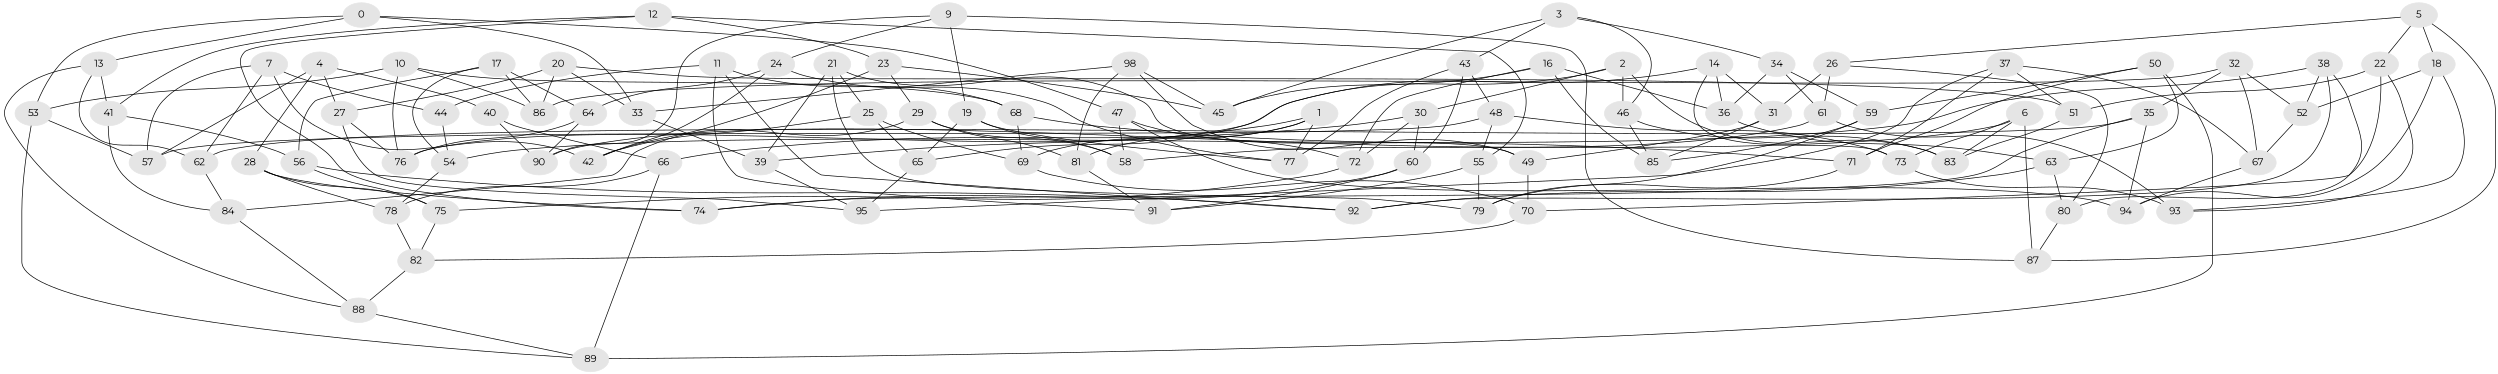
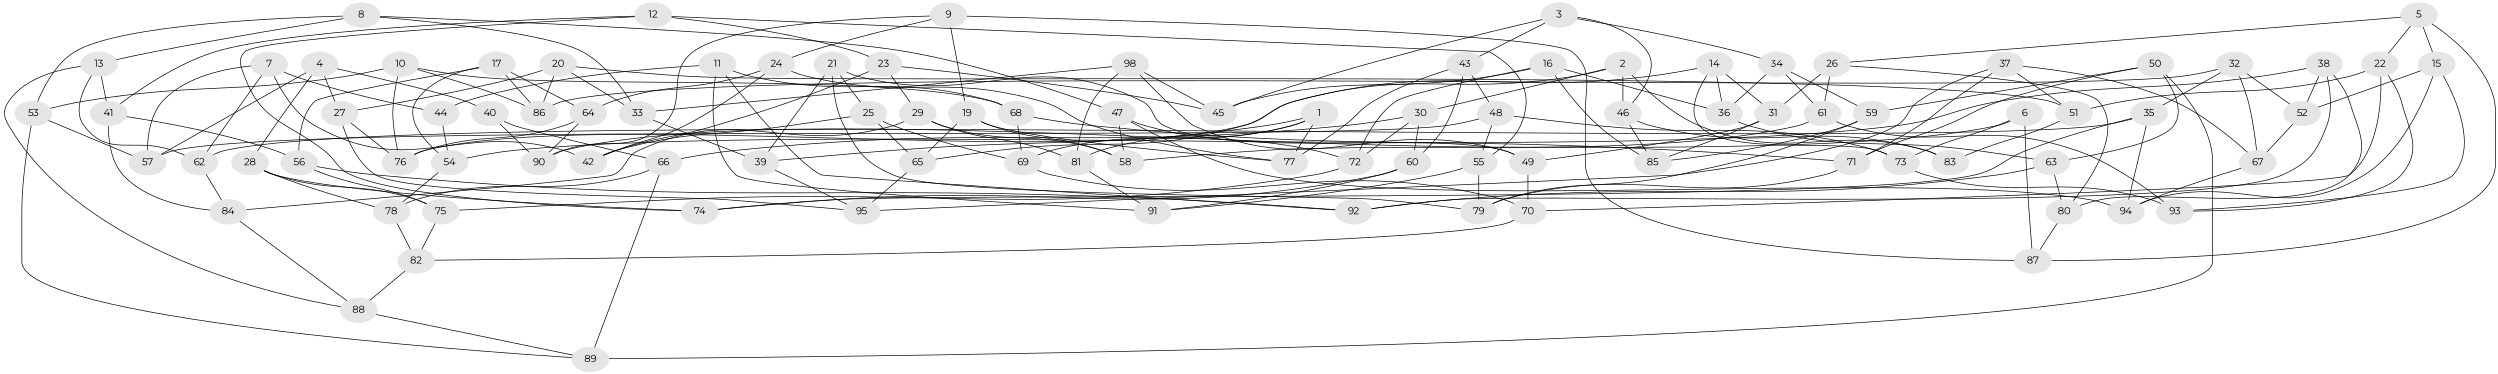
node "0": label "0" -> "8"
node "18": label "18" -> "15"
edge "6" -- "83": removed
